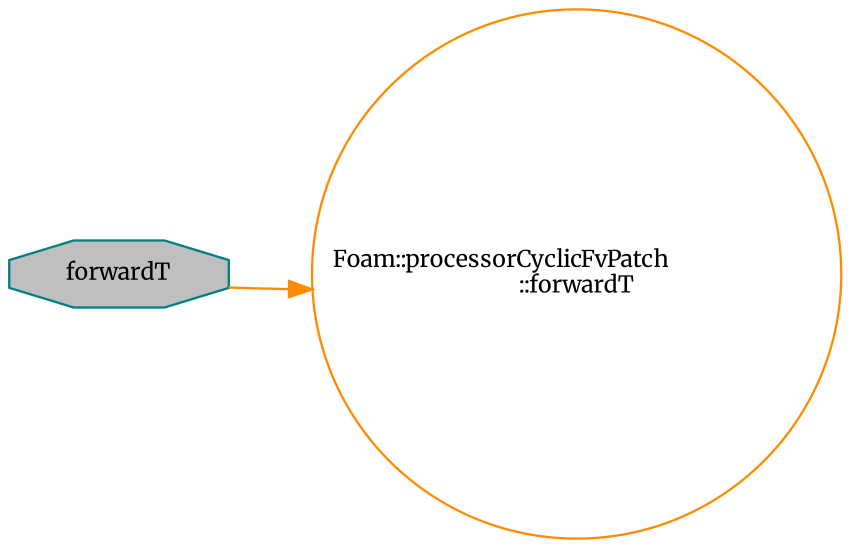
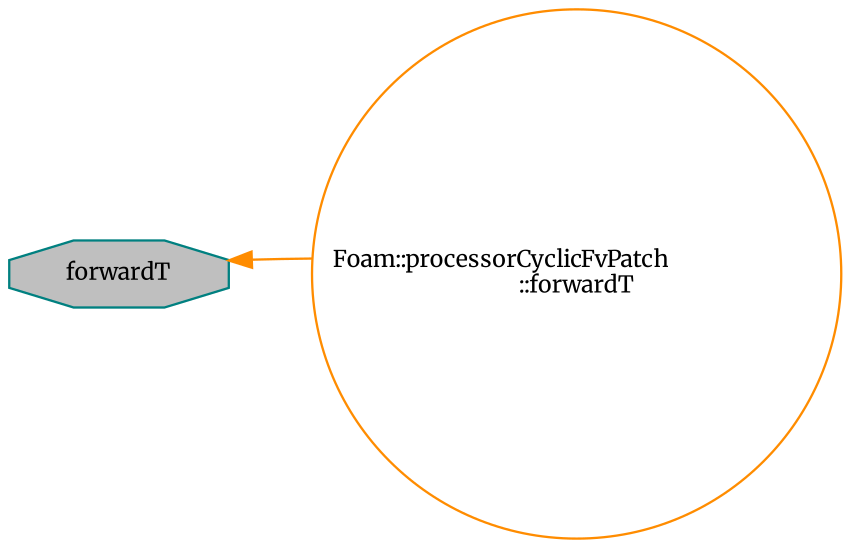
edge "forwardT" -> "Foam::processorCyclicFvPatch ::forwardT": reversed
